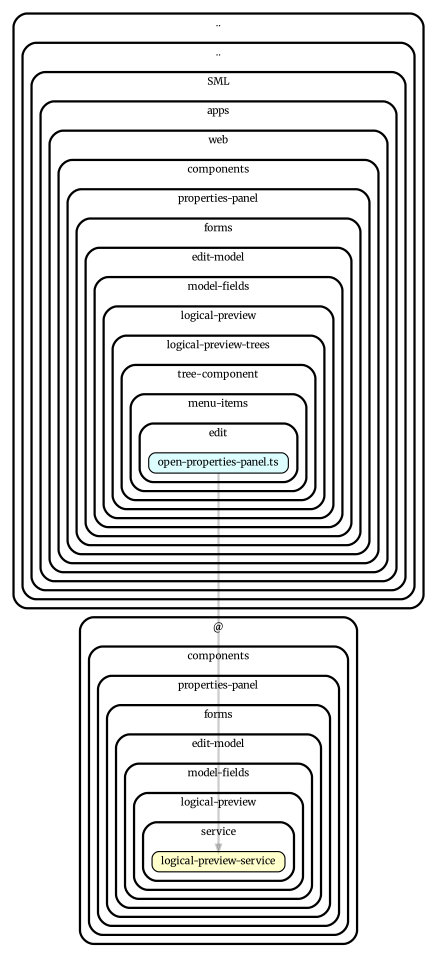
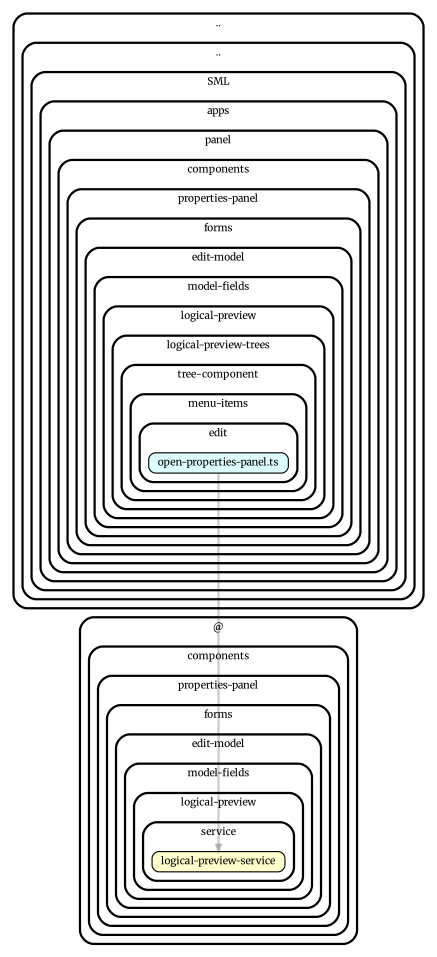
cluster "web": label "web" -> "panel"
